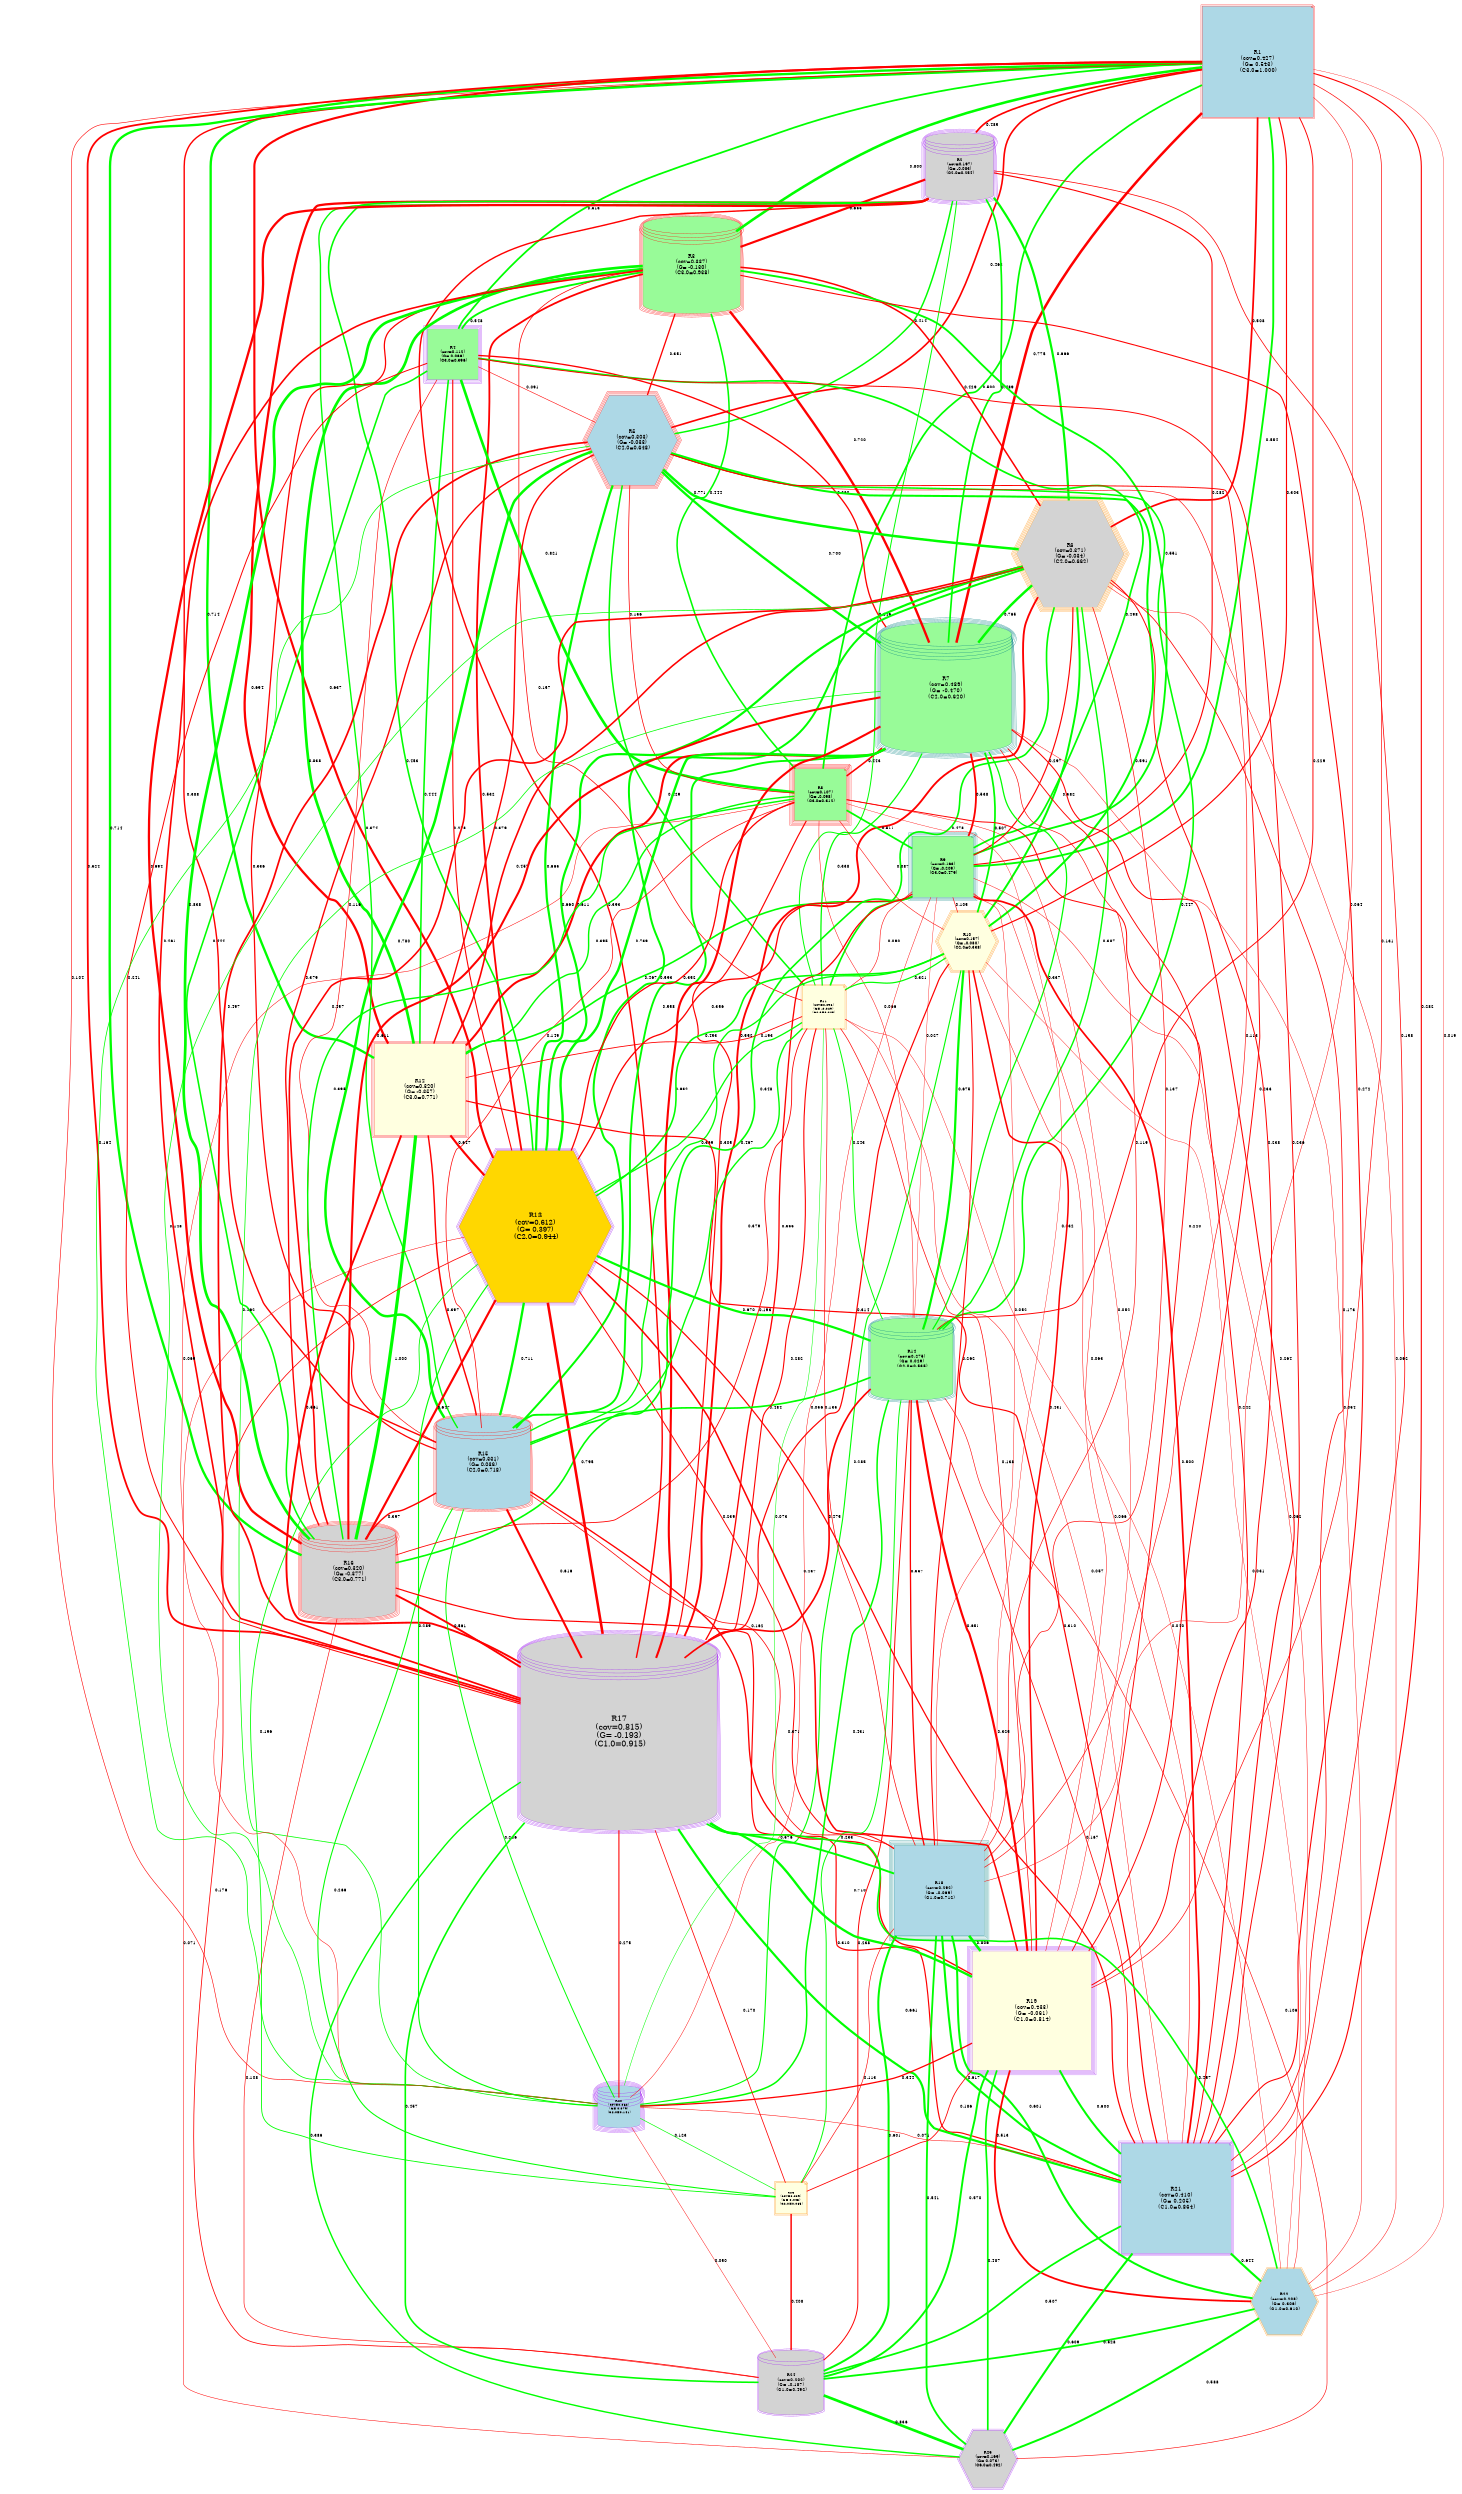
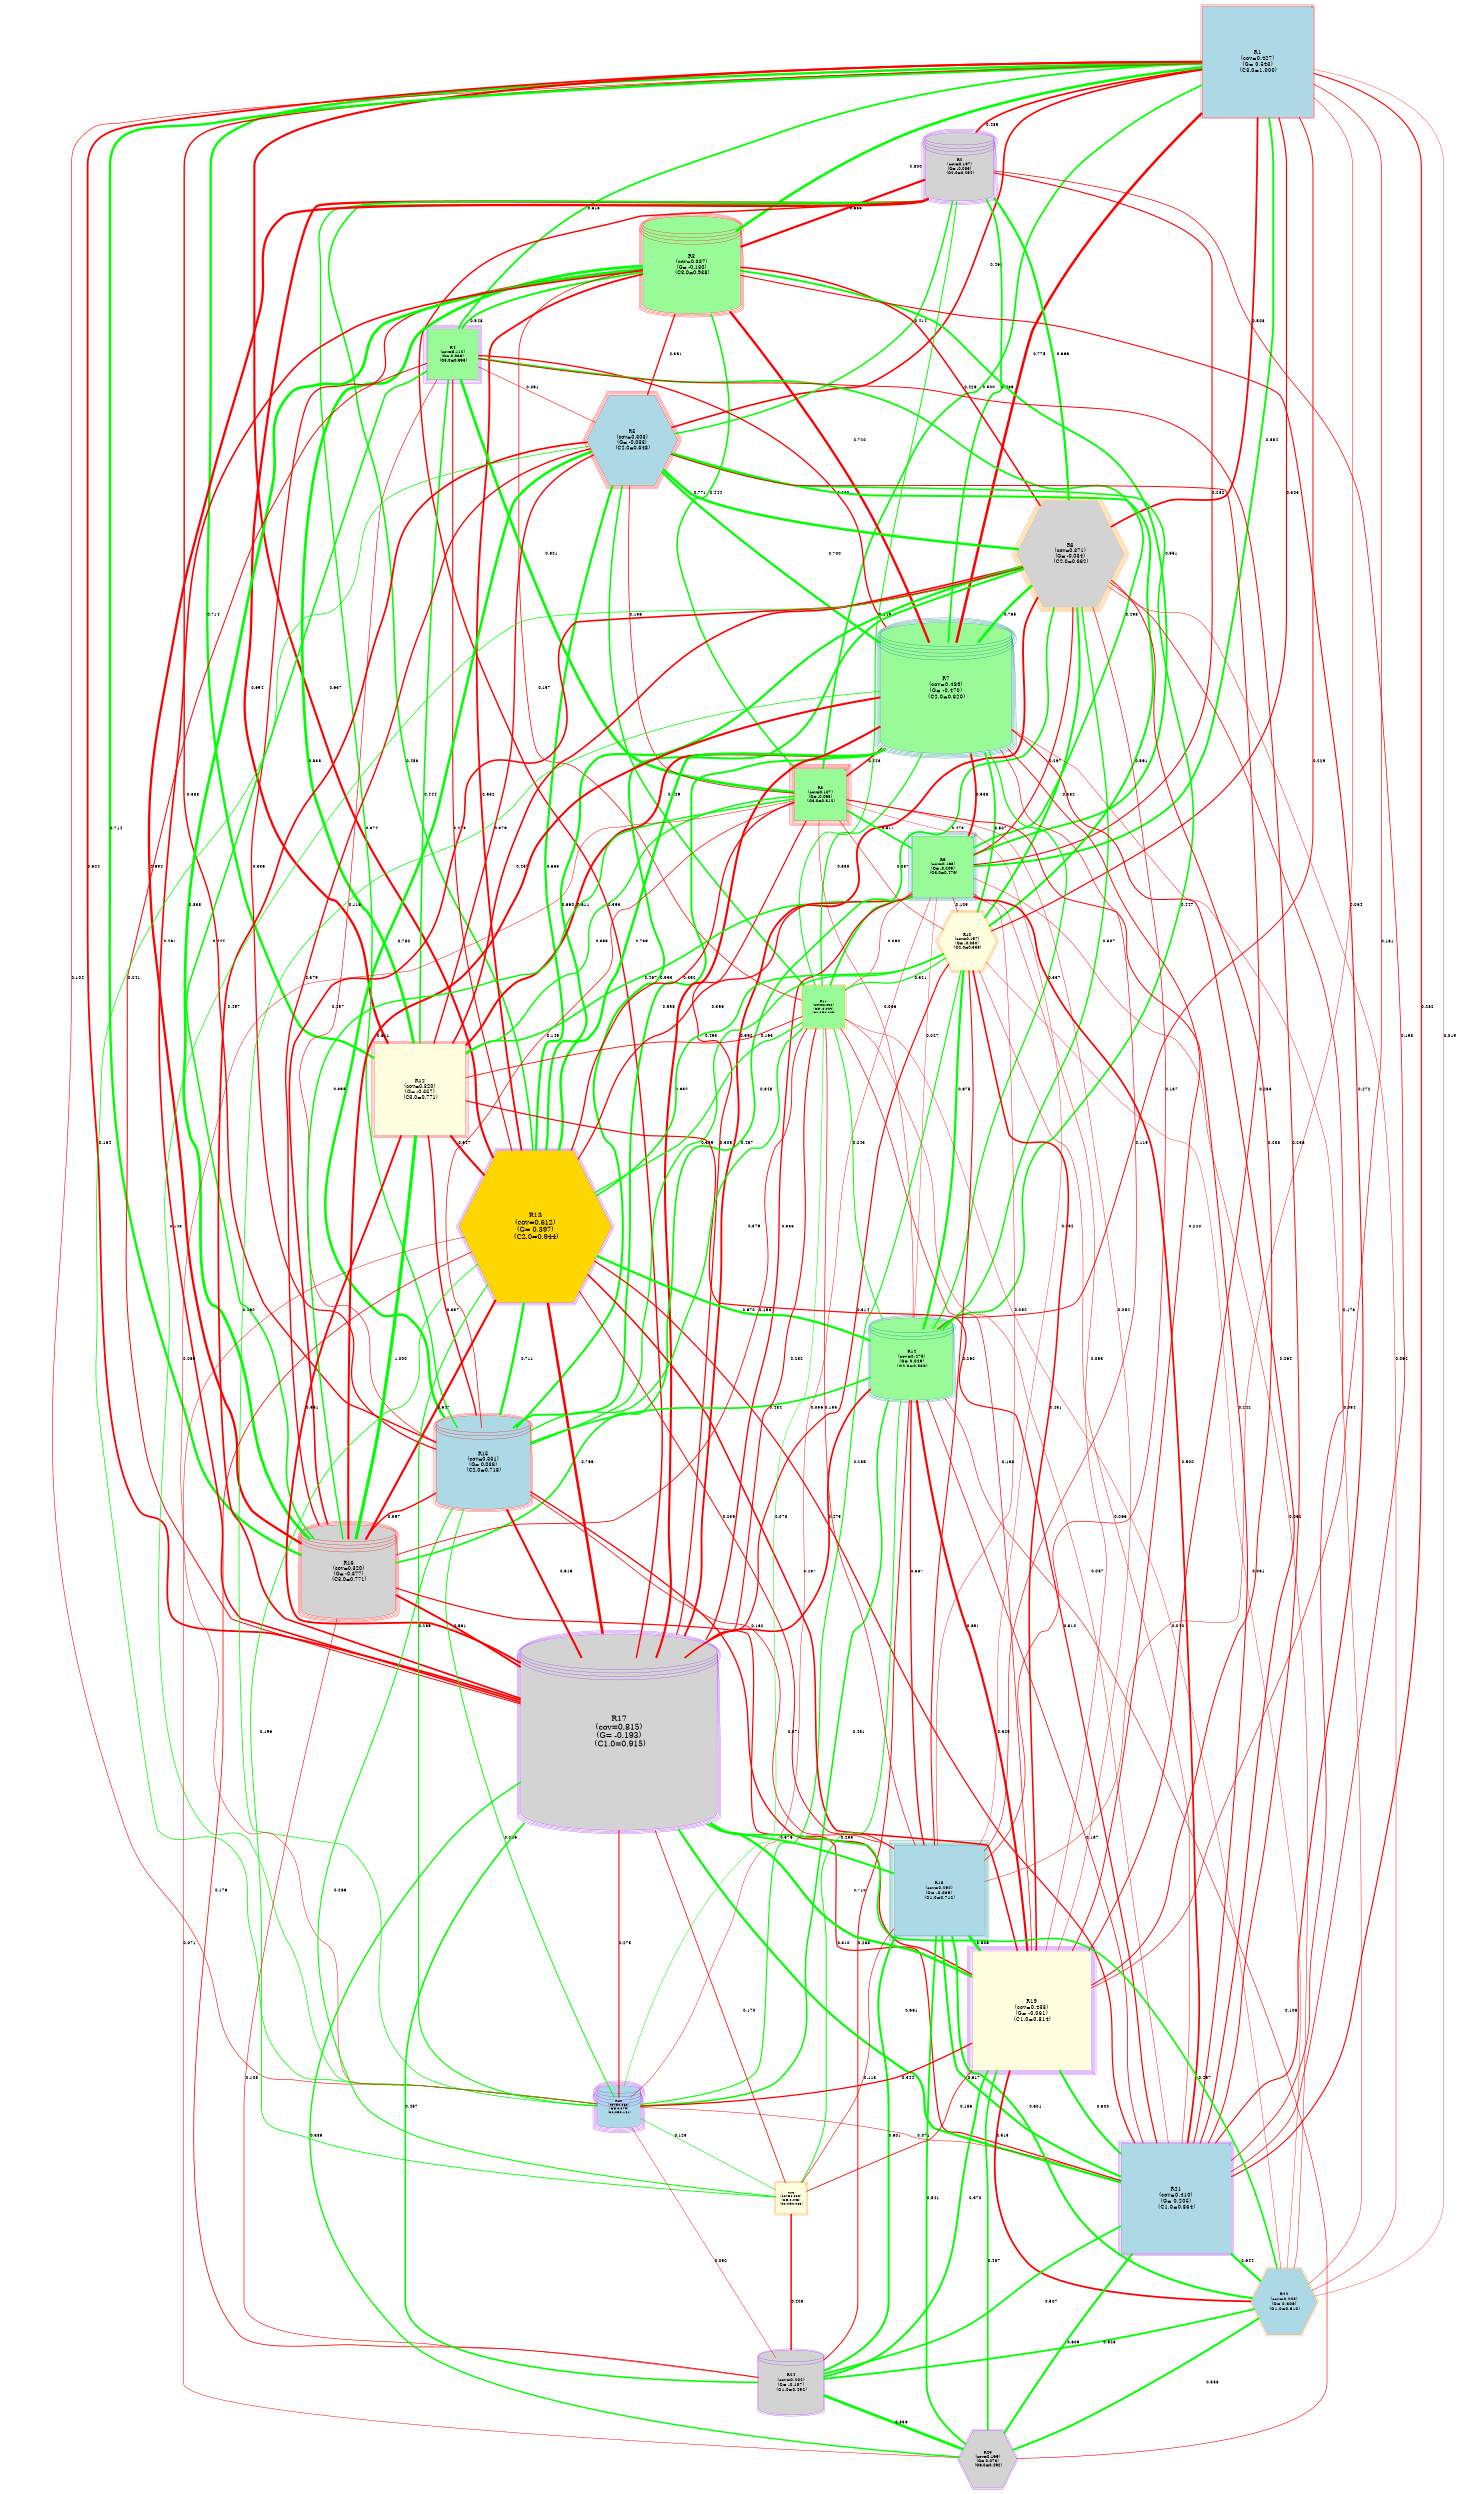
edge "R5 (cov=0.303) (G= -0.033) (C2.0=0.648)" -- "R18 (cov=0.292) (G= -0.069) (C1.0=0.712)": removed, label "0.113"
node "R11 (cov=0.096) (G= -0.029) (C2.0=0.225)": fillcolor lightyellow -> palegreen
